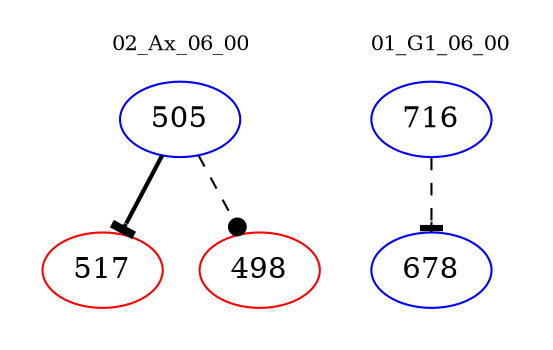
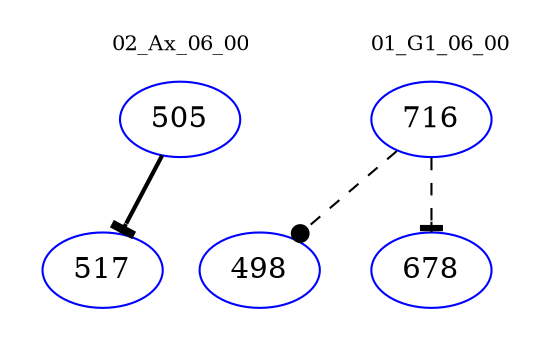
edge "505" -> "498": now "716" -> "498"
node "517": color red -> blue
node "498": color red -> blue
